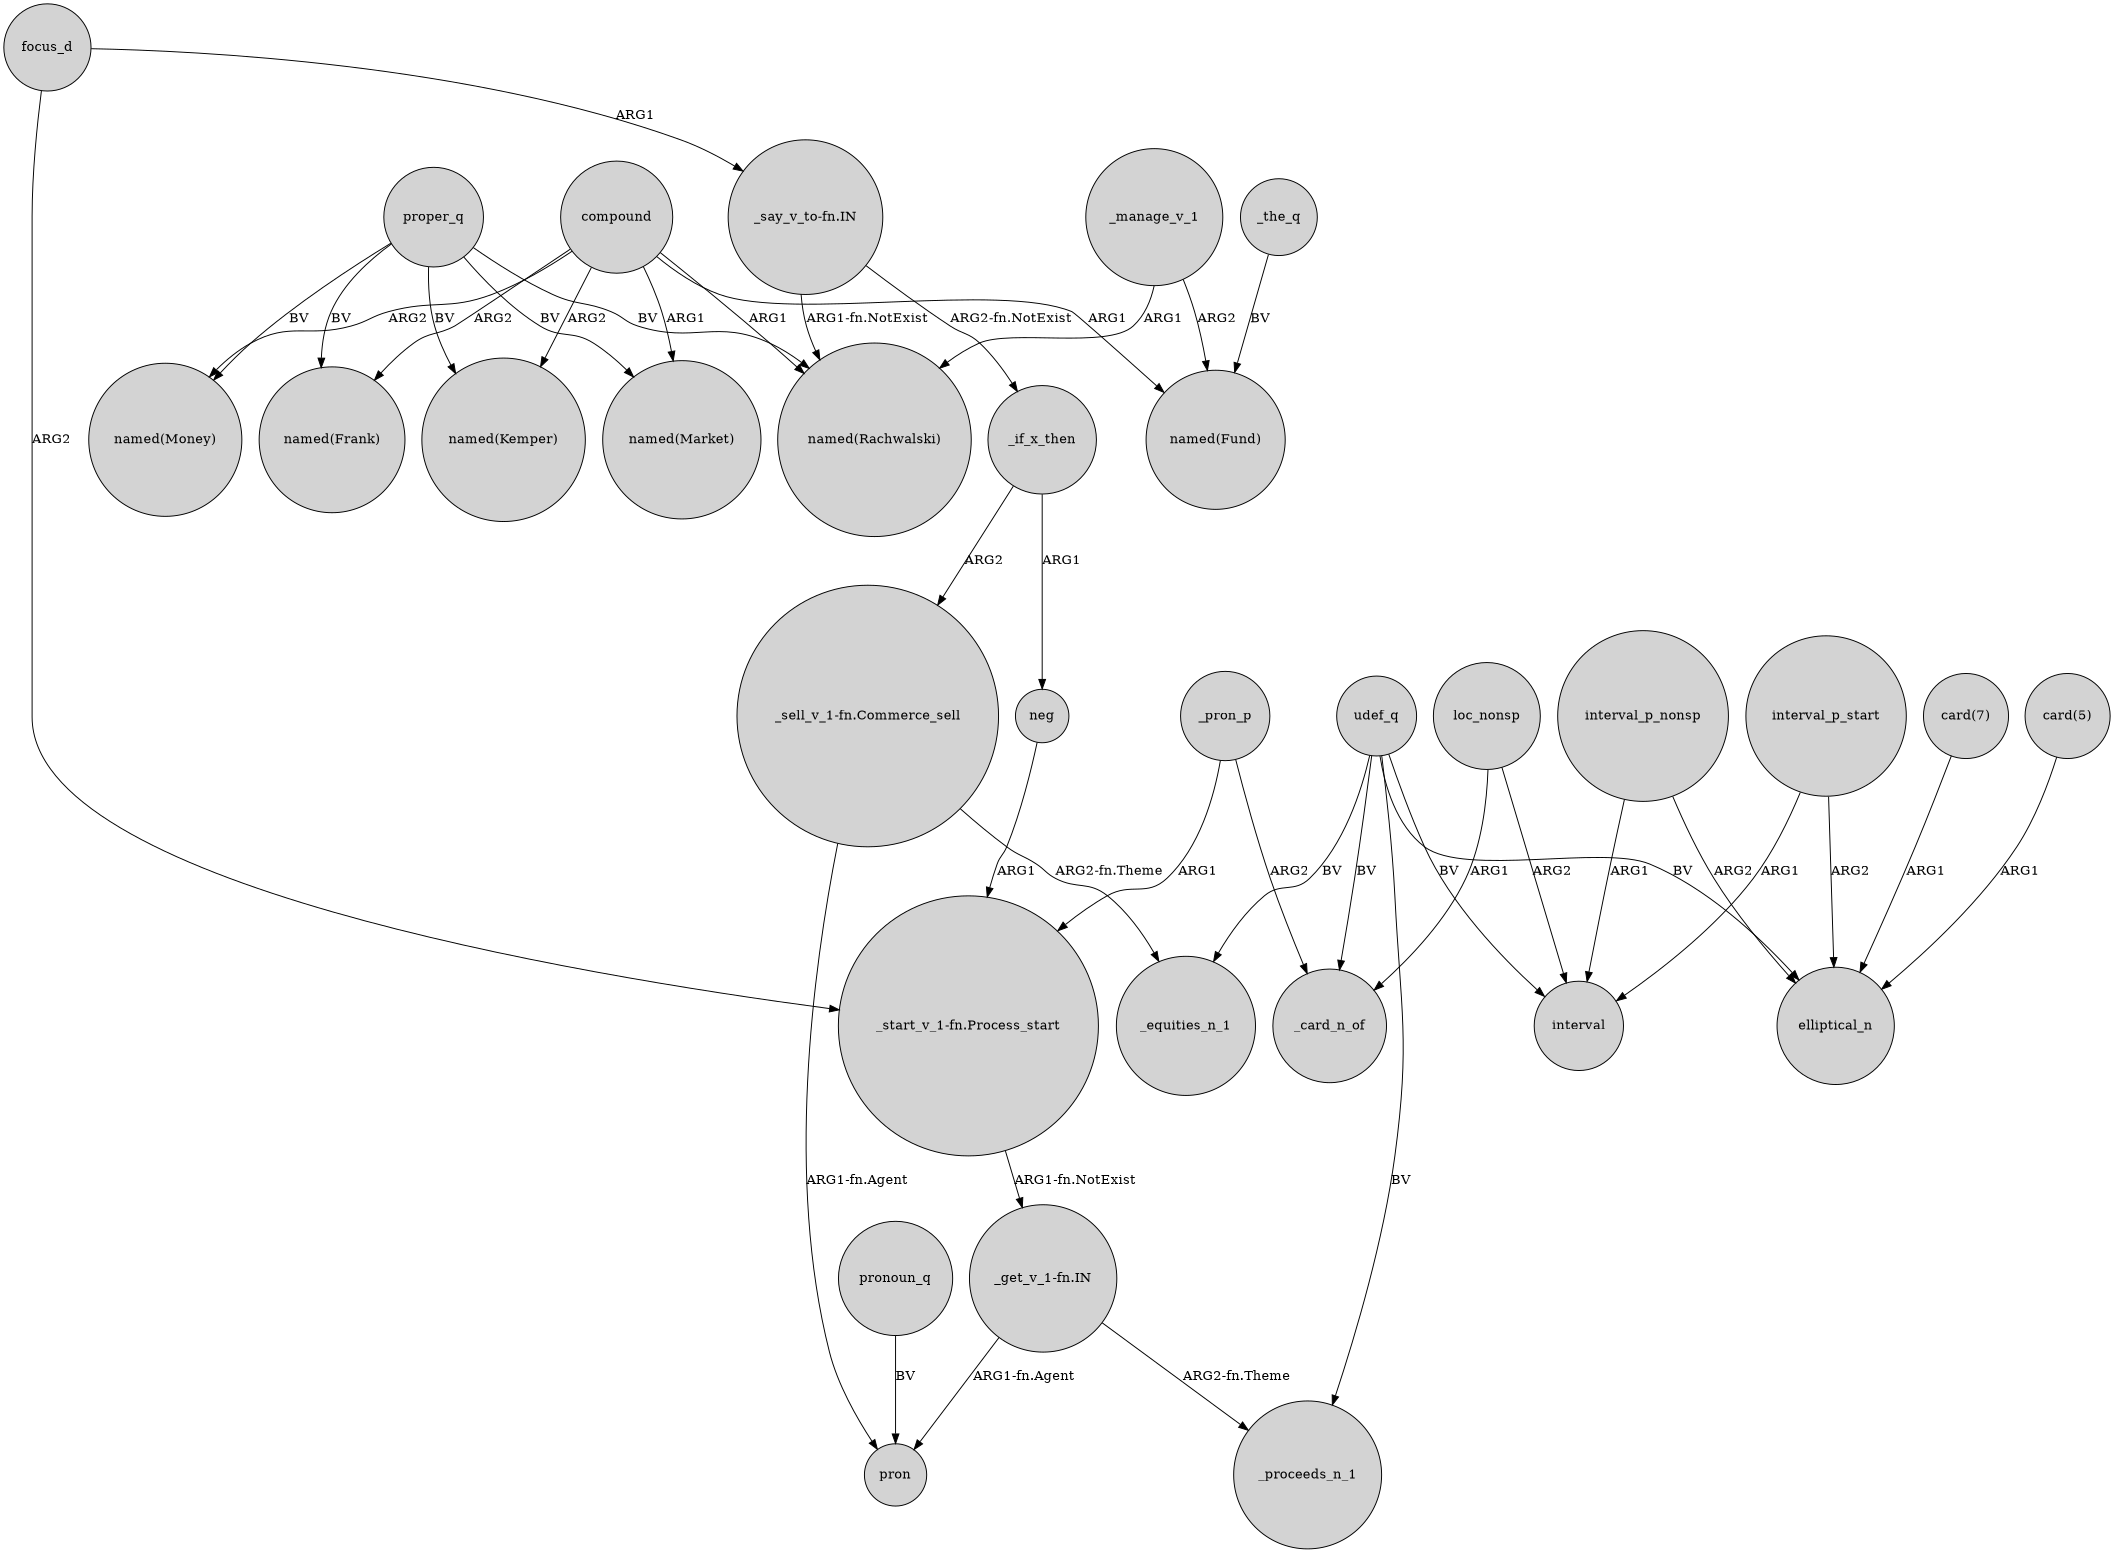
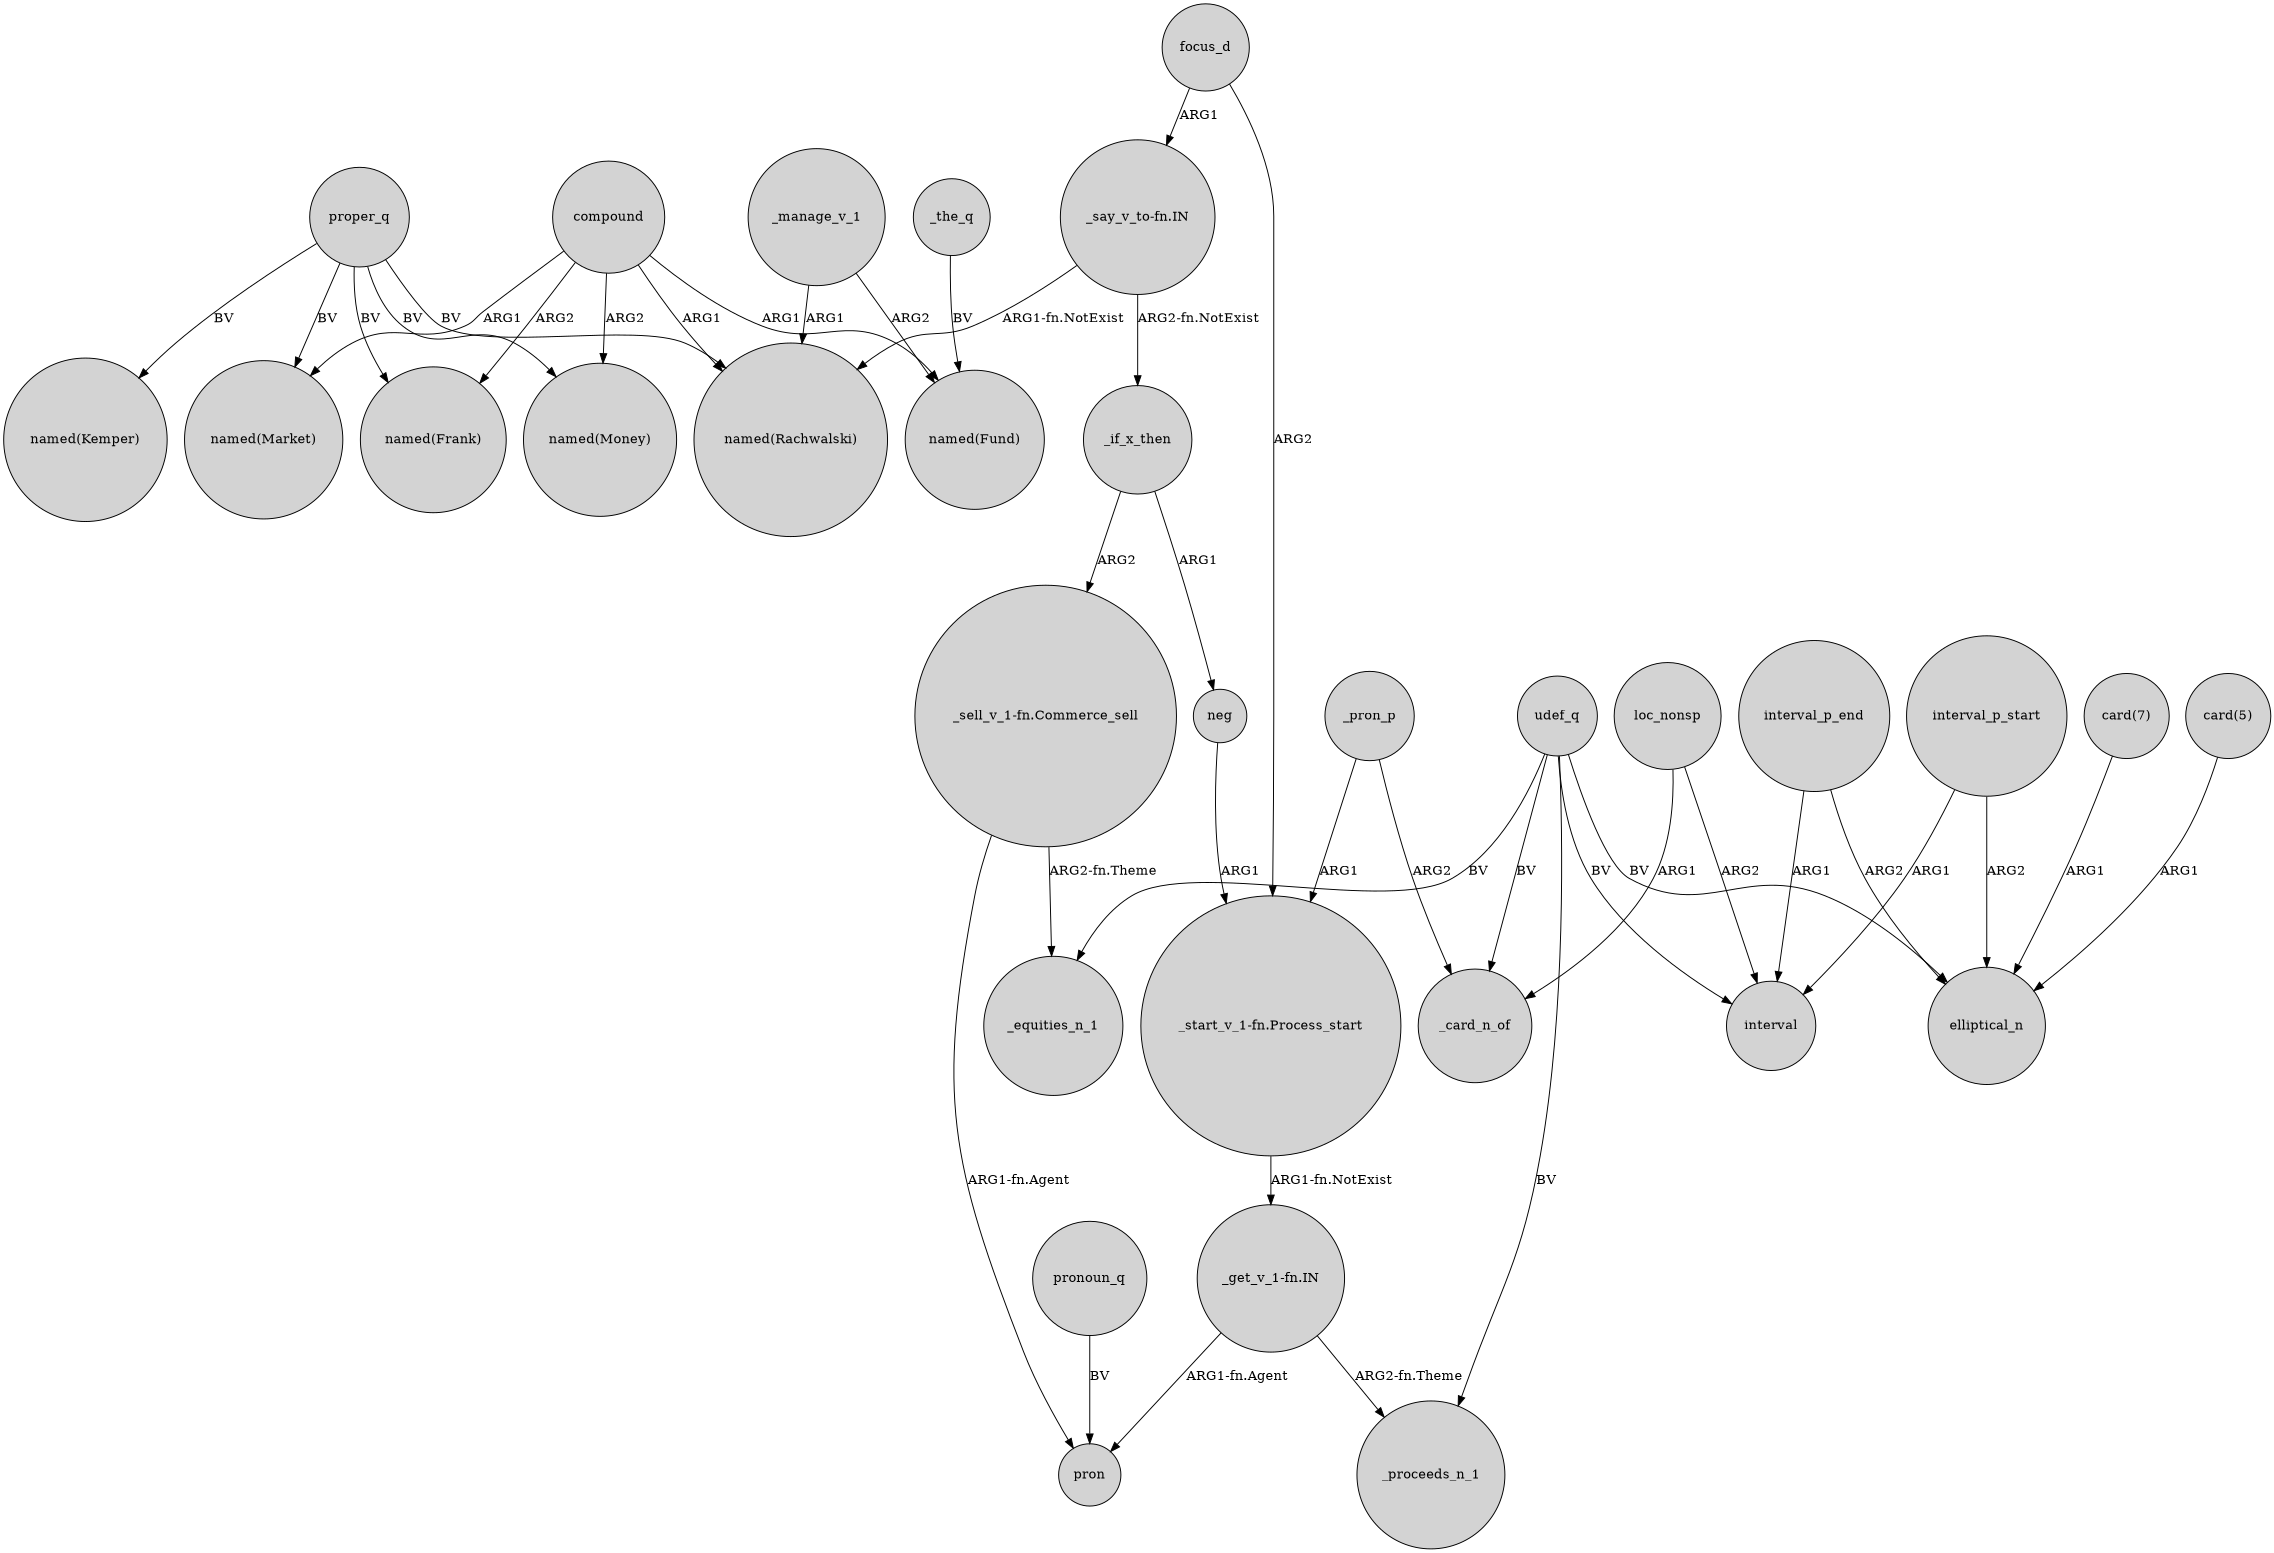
edge "compound" -> "named(Kemper)": removed, label "ARG2"
node "interval_p_nonsp": label "interval_p_nonsp" -> "interval_p_end"
